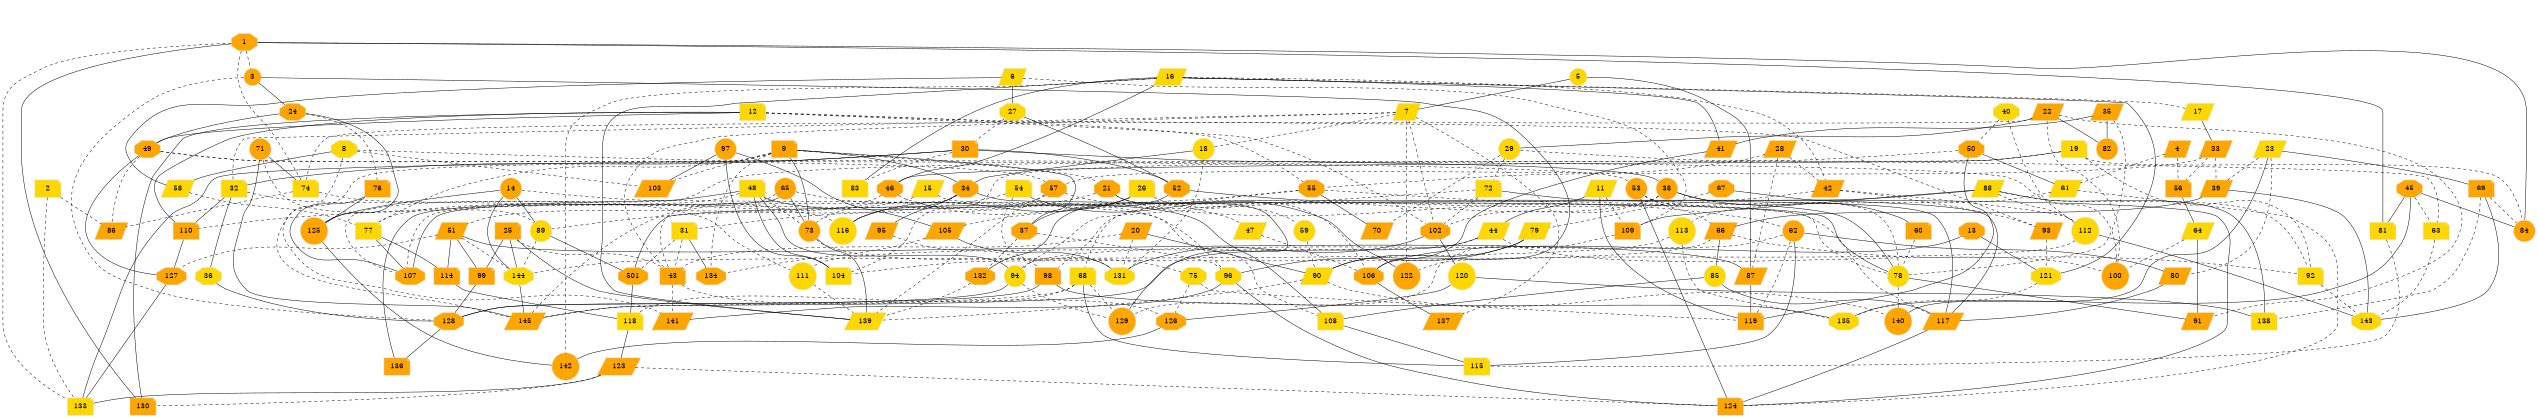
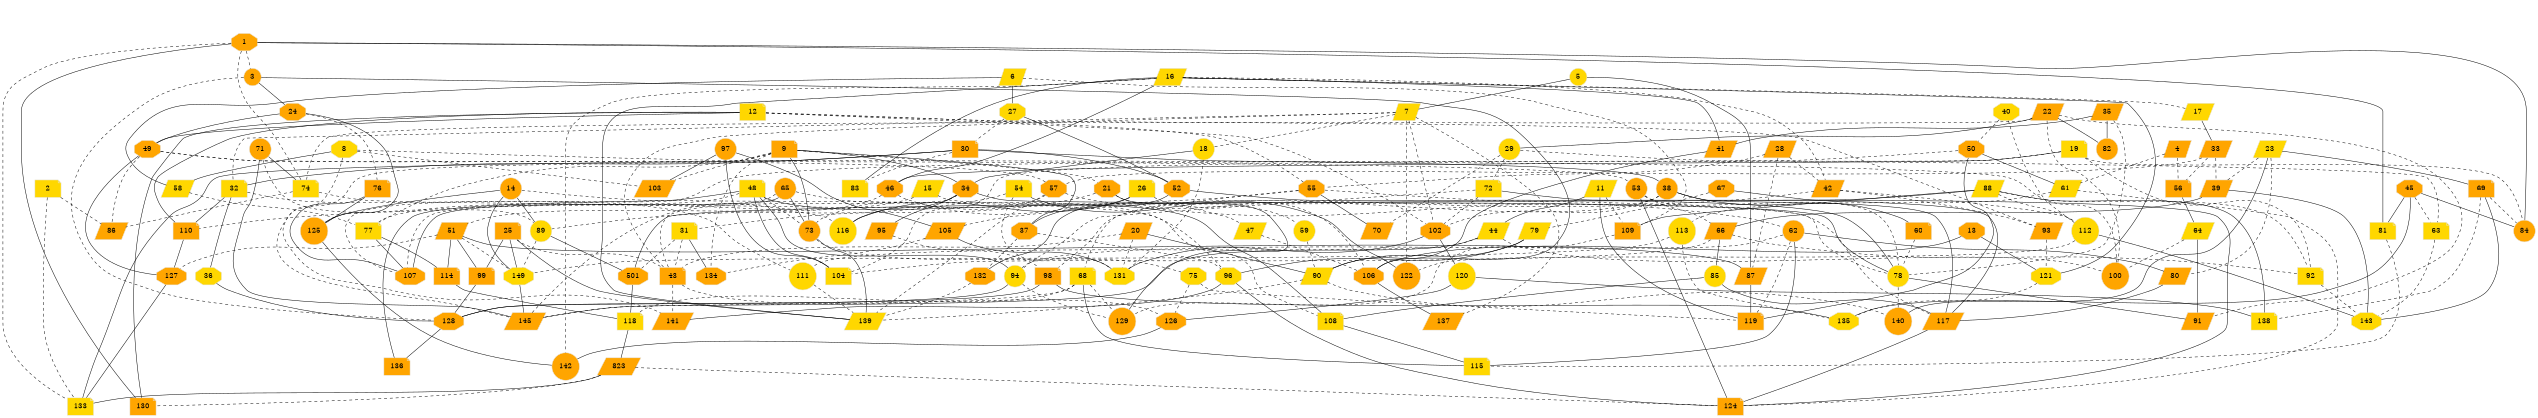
node "144": label "144" -> "149"
node "123": label "123" -> "823"
